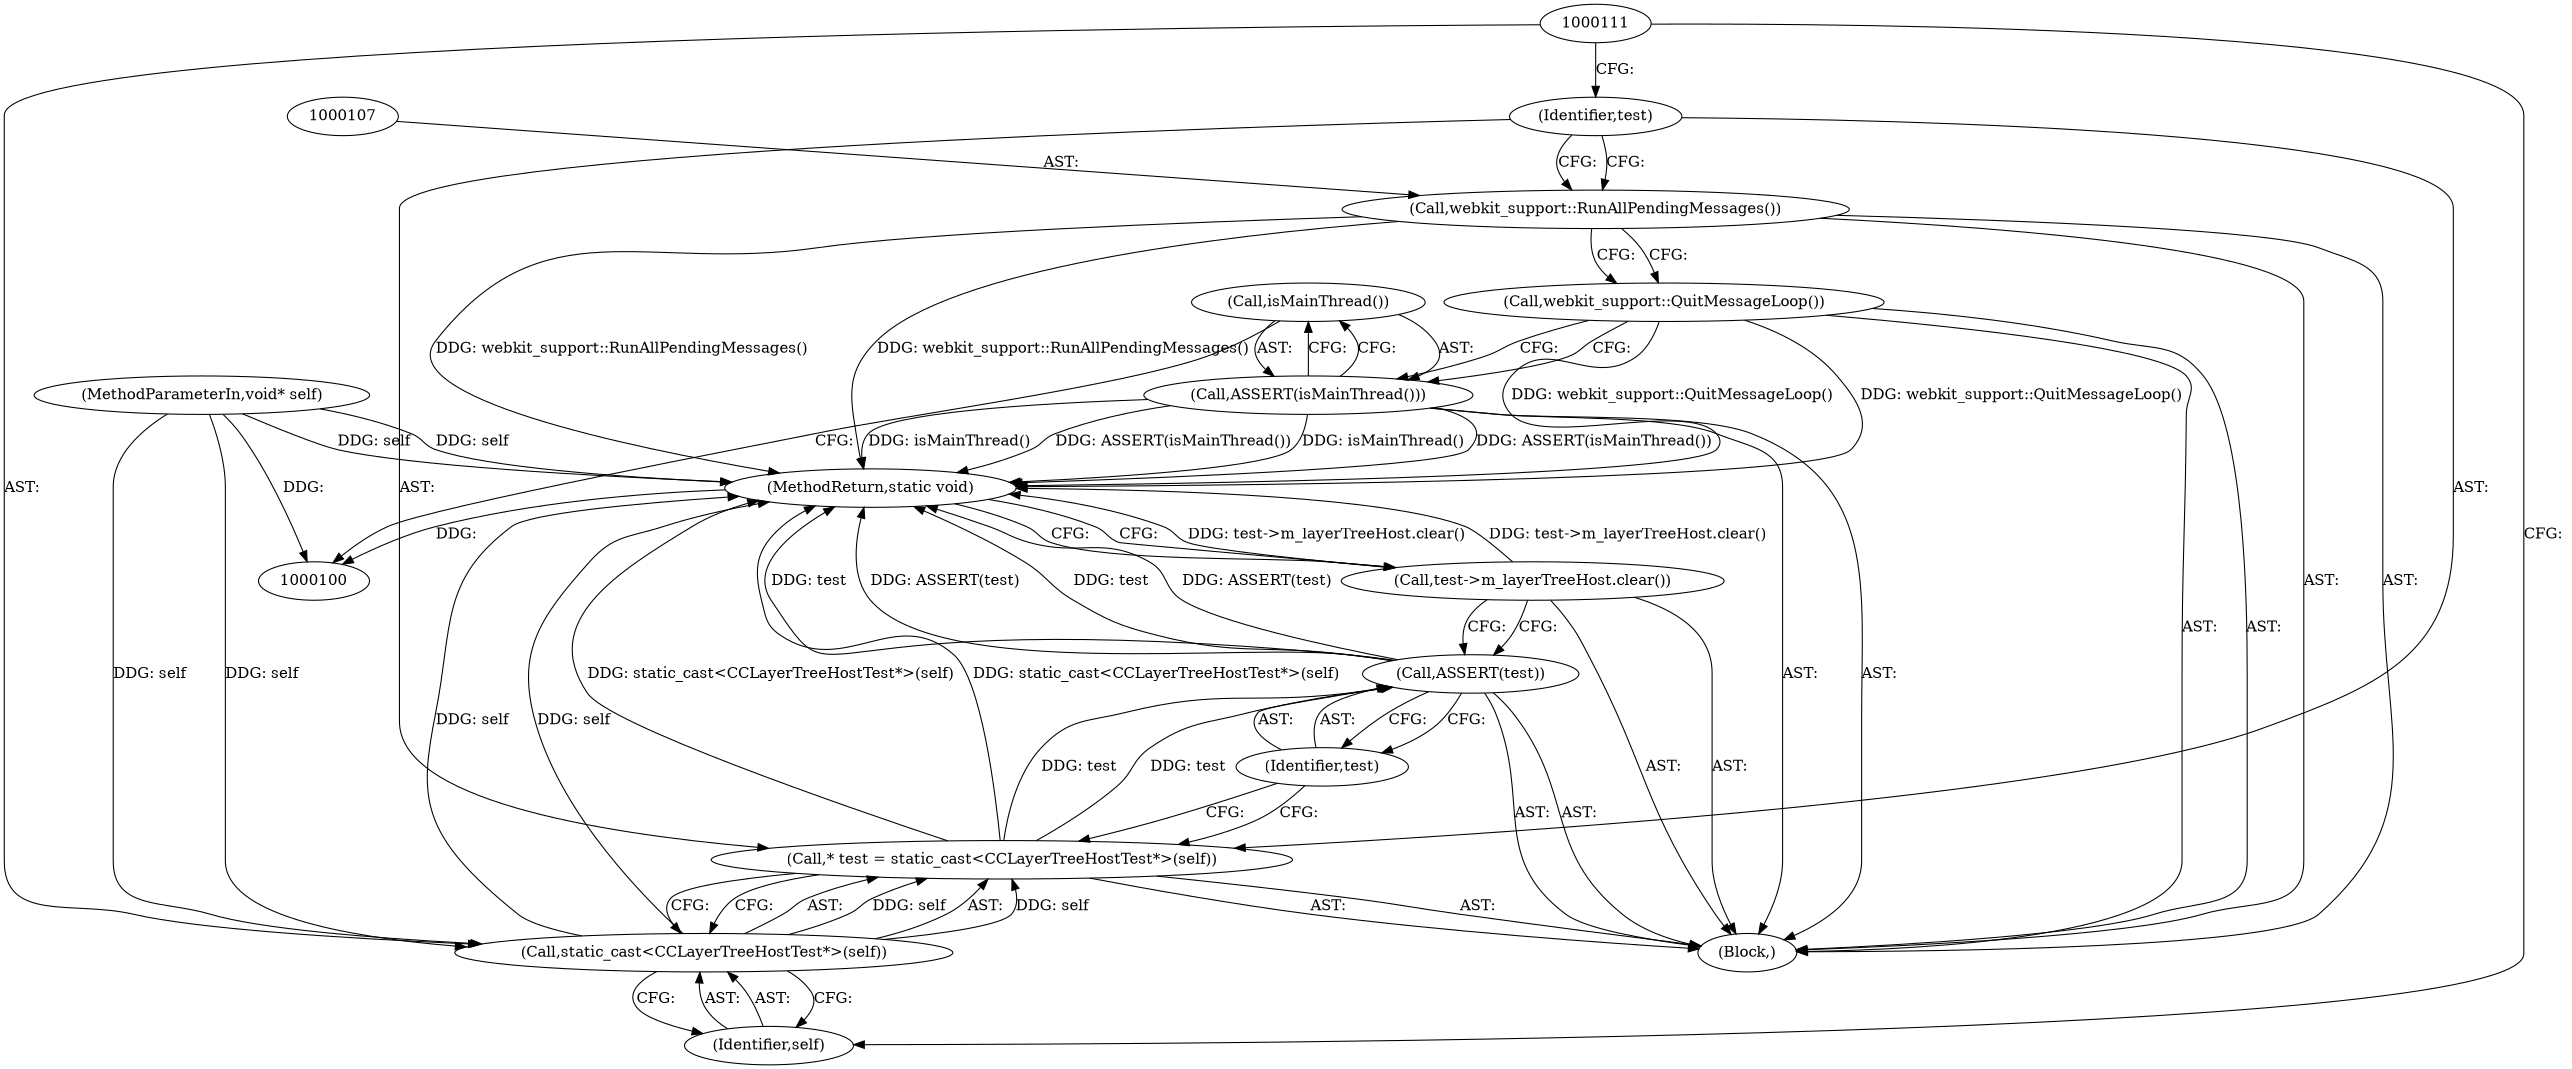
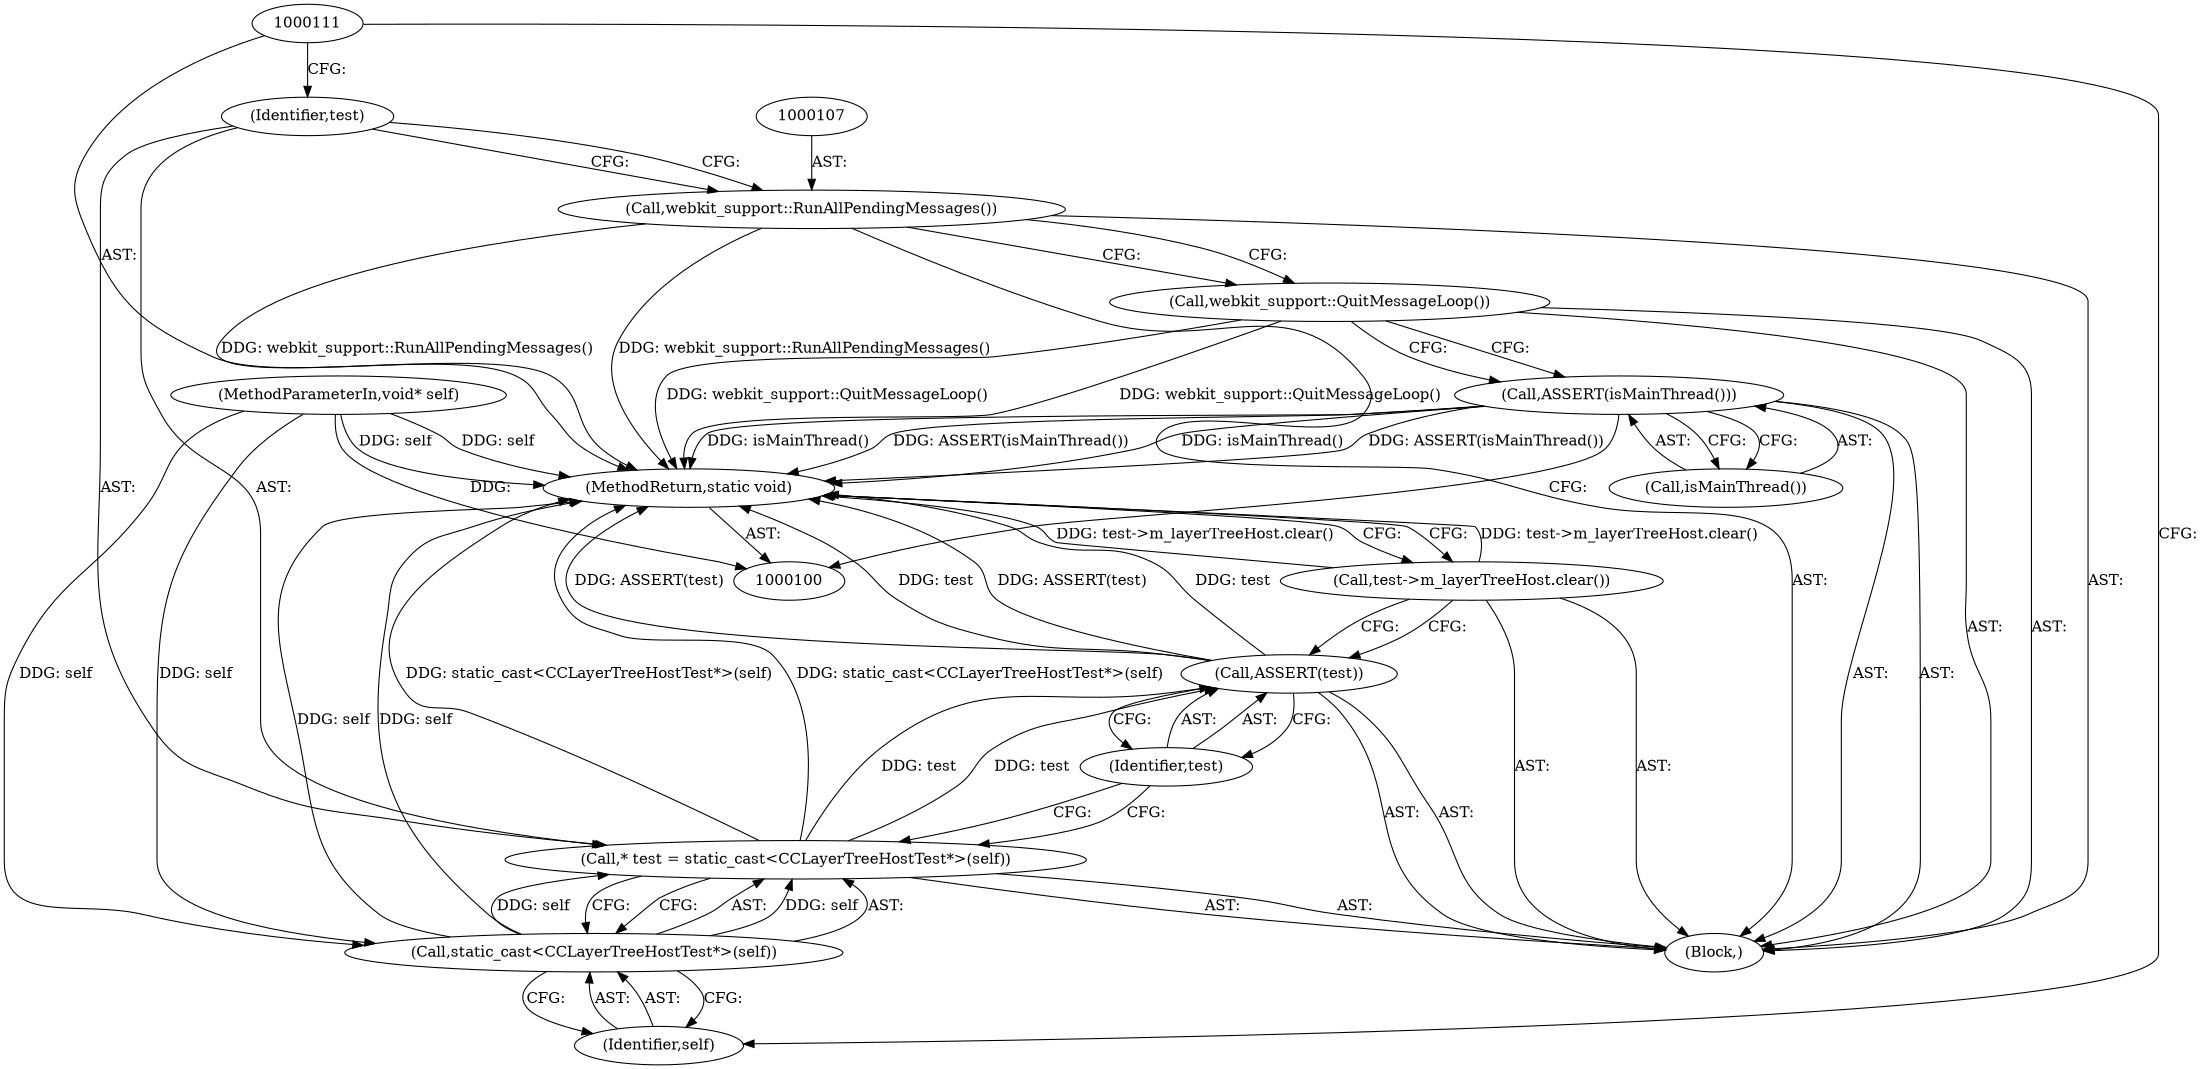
edge "1000111" -> "(Call,static_cast<CCLayerTreeHostTest*>(self))": now "1000111" -> "(MethodReturn,static void)"
edge "(Call,isMainThread())" -> "1000100": now "(Call,ASSERT(isMainThread()))" -> "1000100"
edge "(MethodReturn,static void)" -> "1000100": label "DDG: " -> "AST: "
